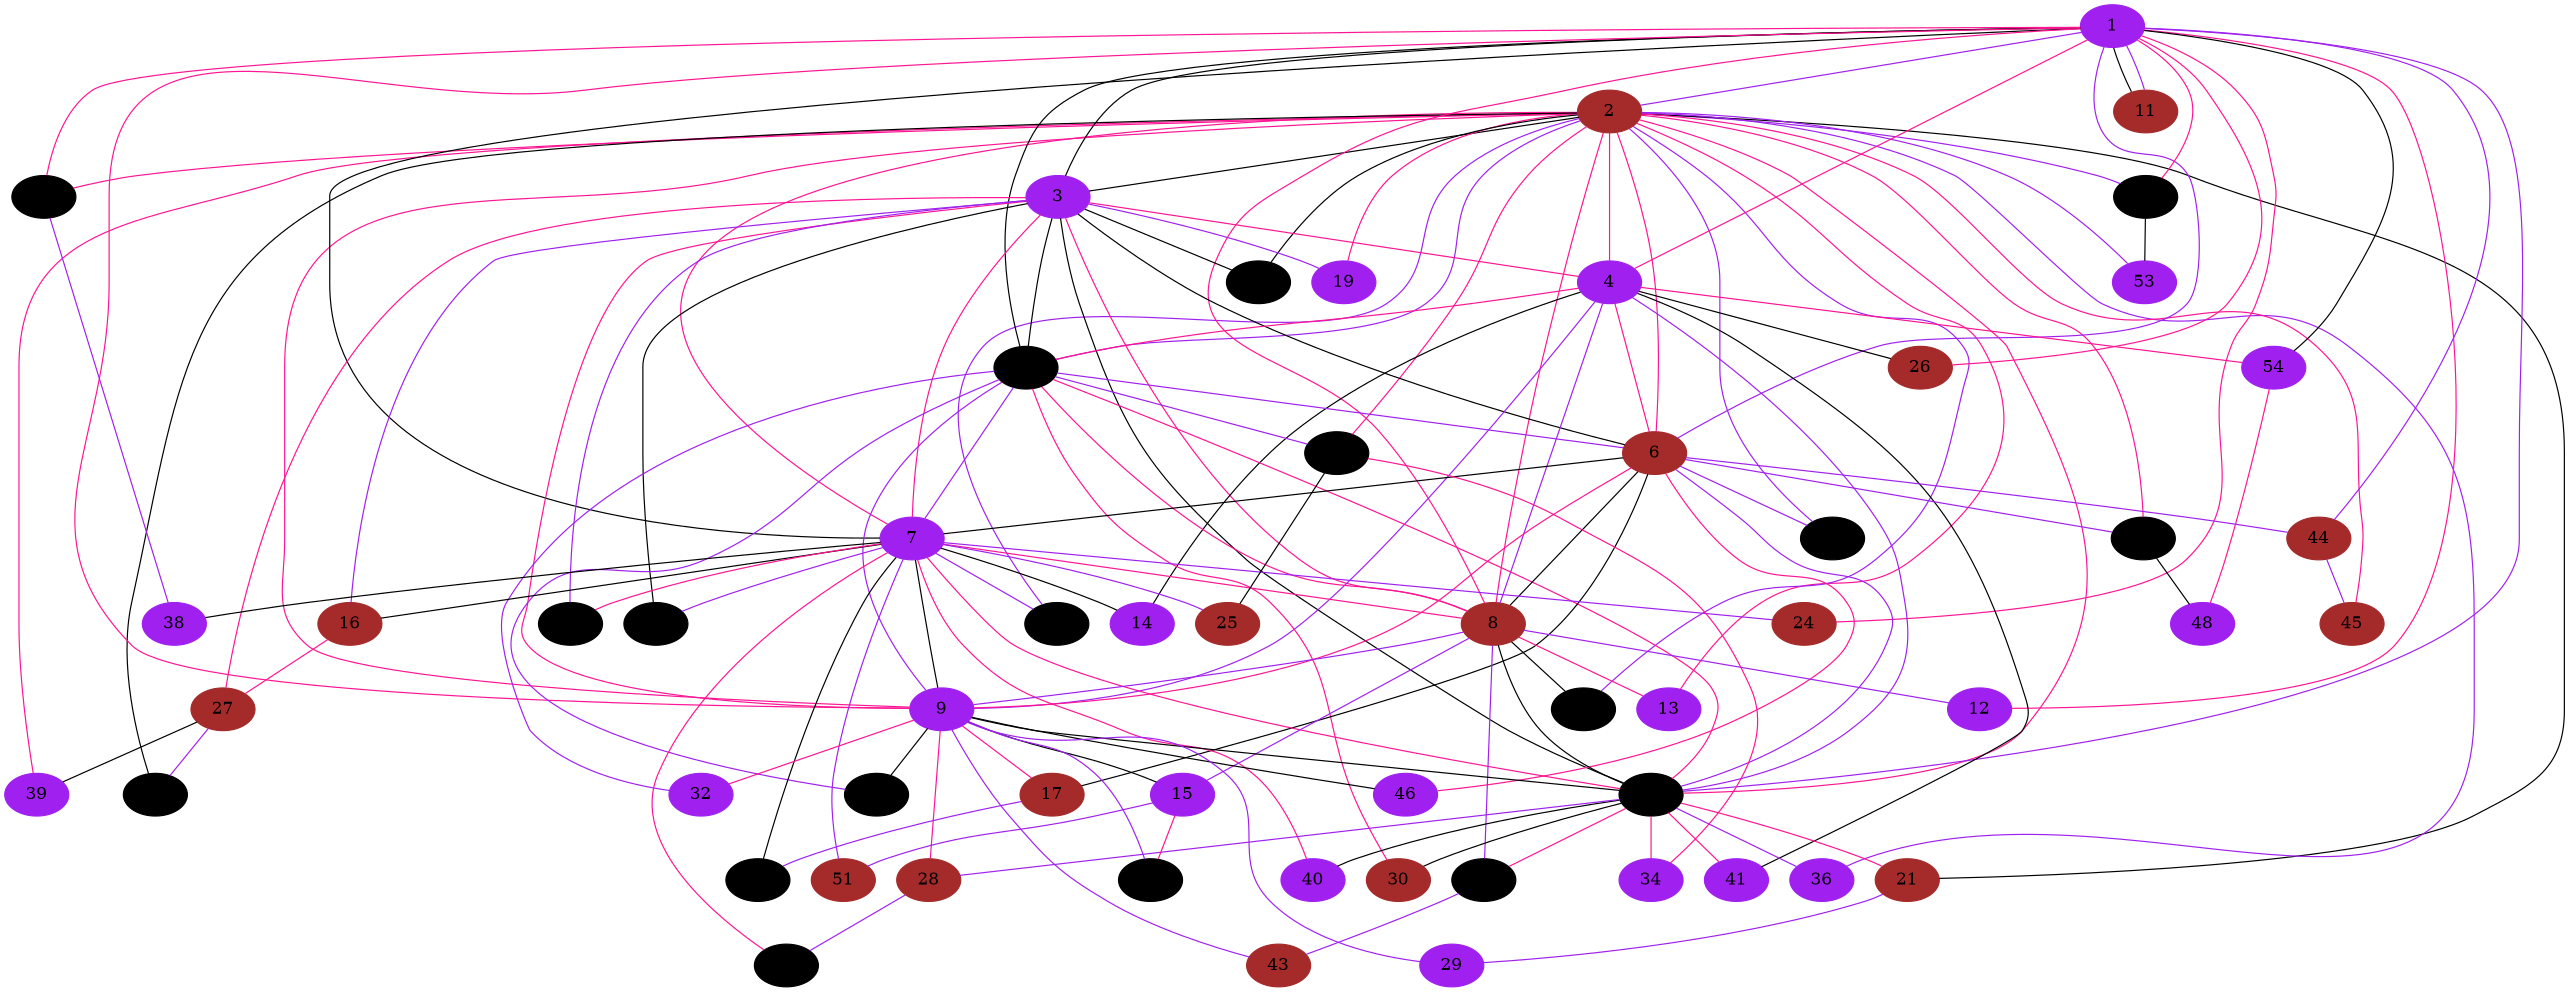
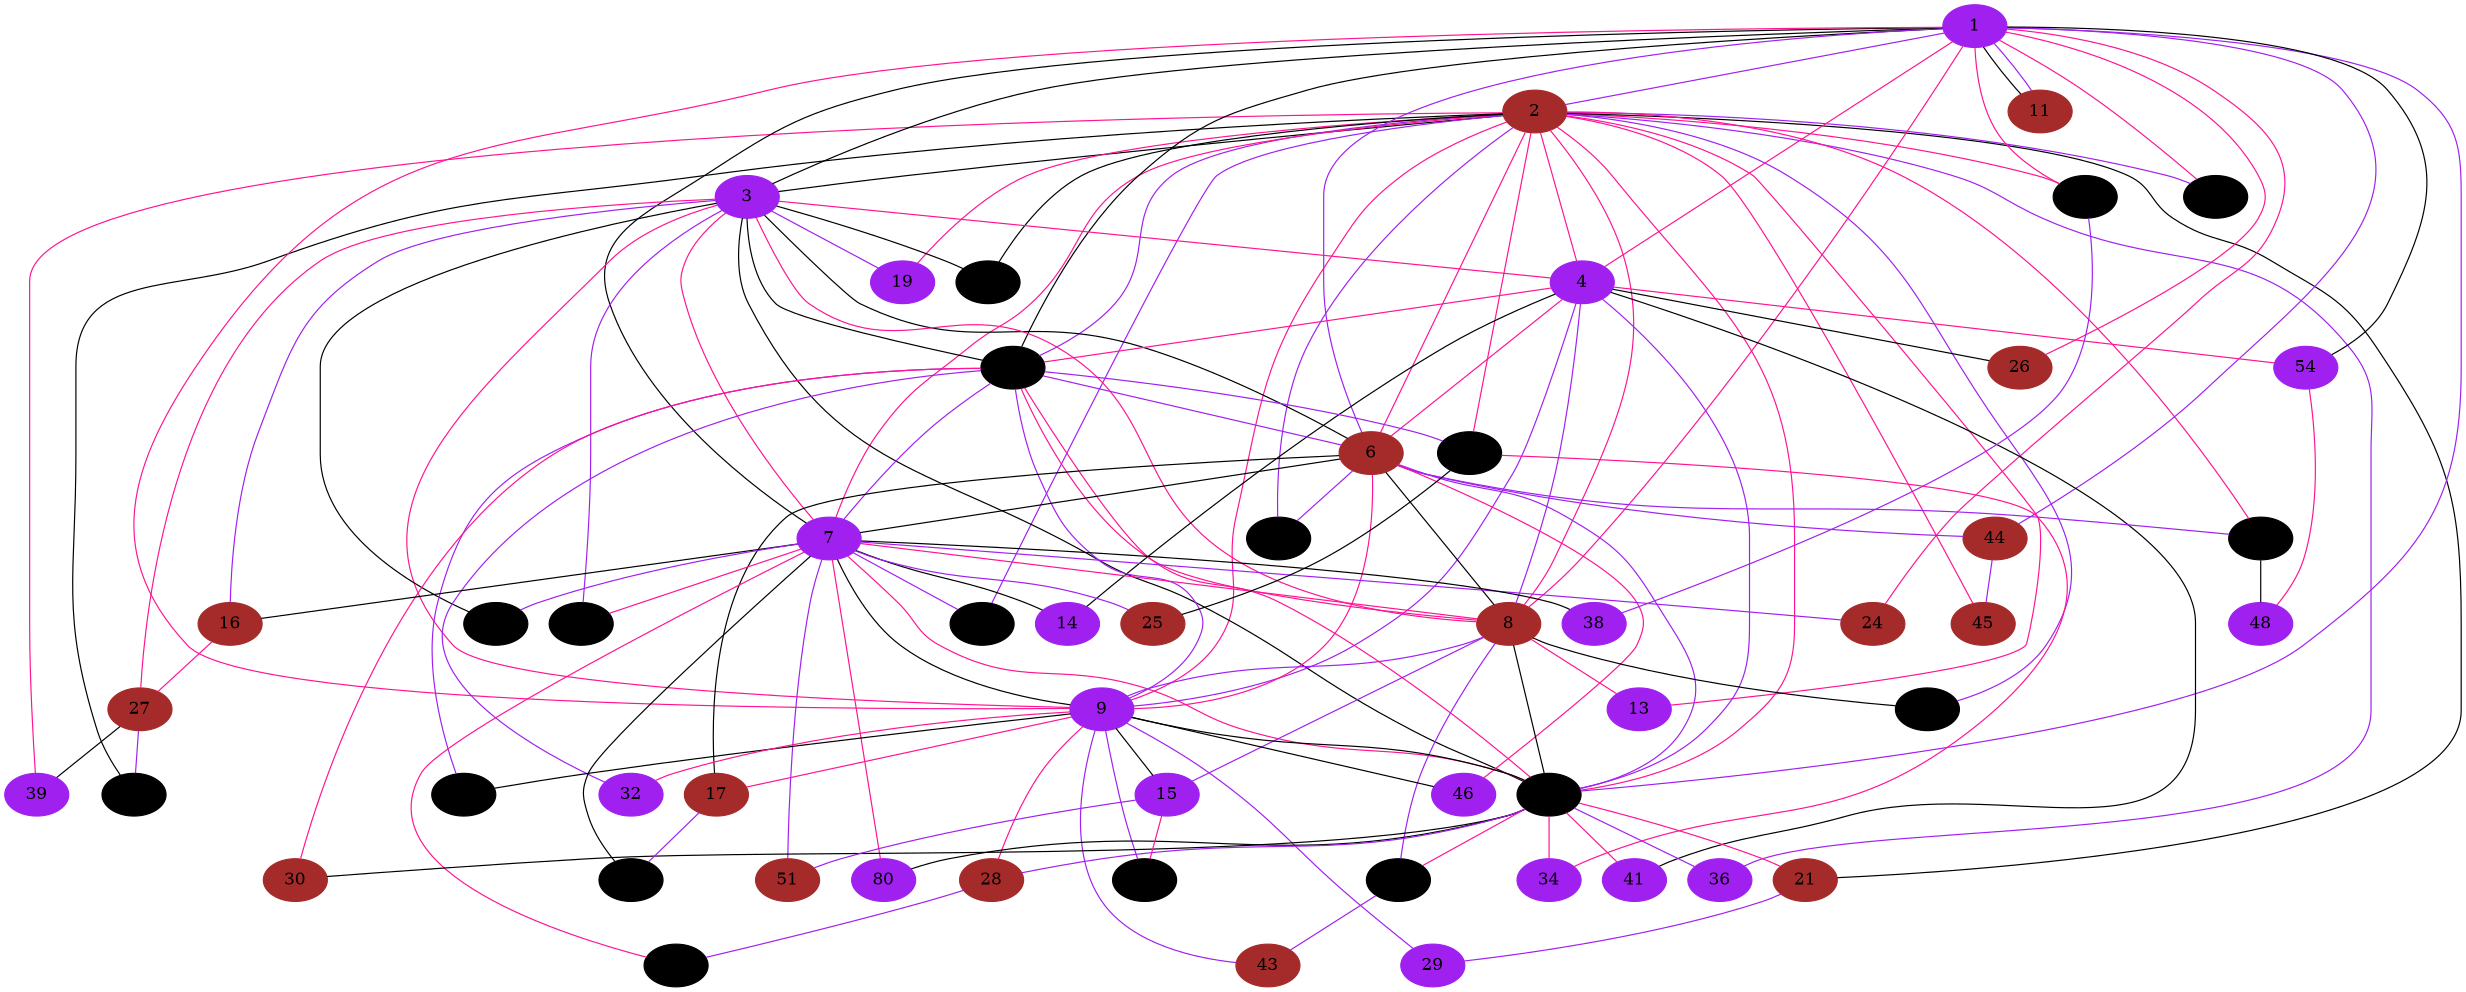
node "53": removed
node "12": removed
node "40": label "40" -> "80"
